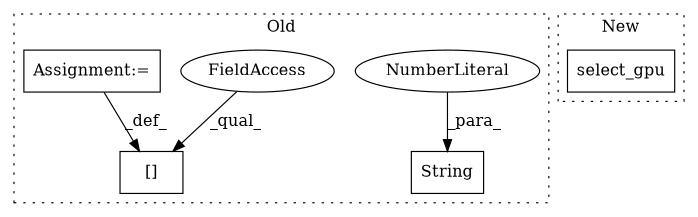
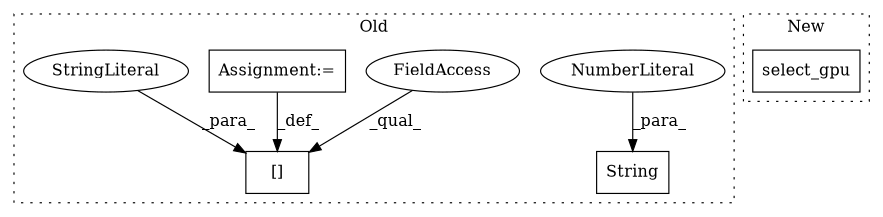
node "StringLiteral": added
